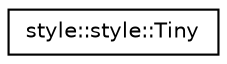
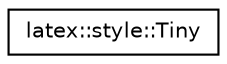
node "style::style::Tiny": label "style::style::Tiny" -> "latex::style::Tiny"
